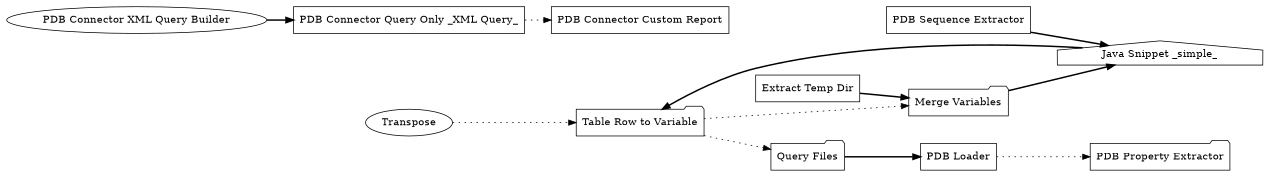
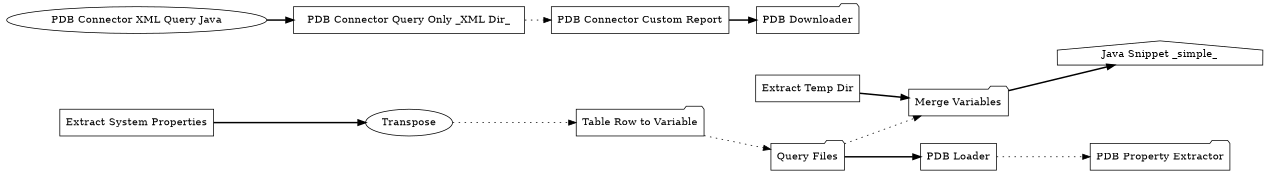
node "PDB Connector XML Query Builder": label "PDB Connector XML Query Builder" -> "PDB Connector XML Query Java"
node "PDB Connector Query Only _XML Query_": label "PDB Connector Query Only _XML Query_" -> "PDB Connector Query Only _XML Dir_"
node "PDB Downloader": added
node "PDB Sequence Extractor": removed
edge "Java Snippet _simple_" -> "Table Row to Variable": removed
edge "Table Row to Variable" -> "Merge Variables": now "Query Files" -> "Merge Variables"
node "Extract System Properties": added
